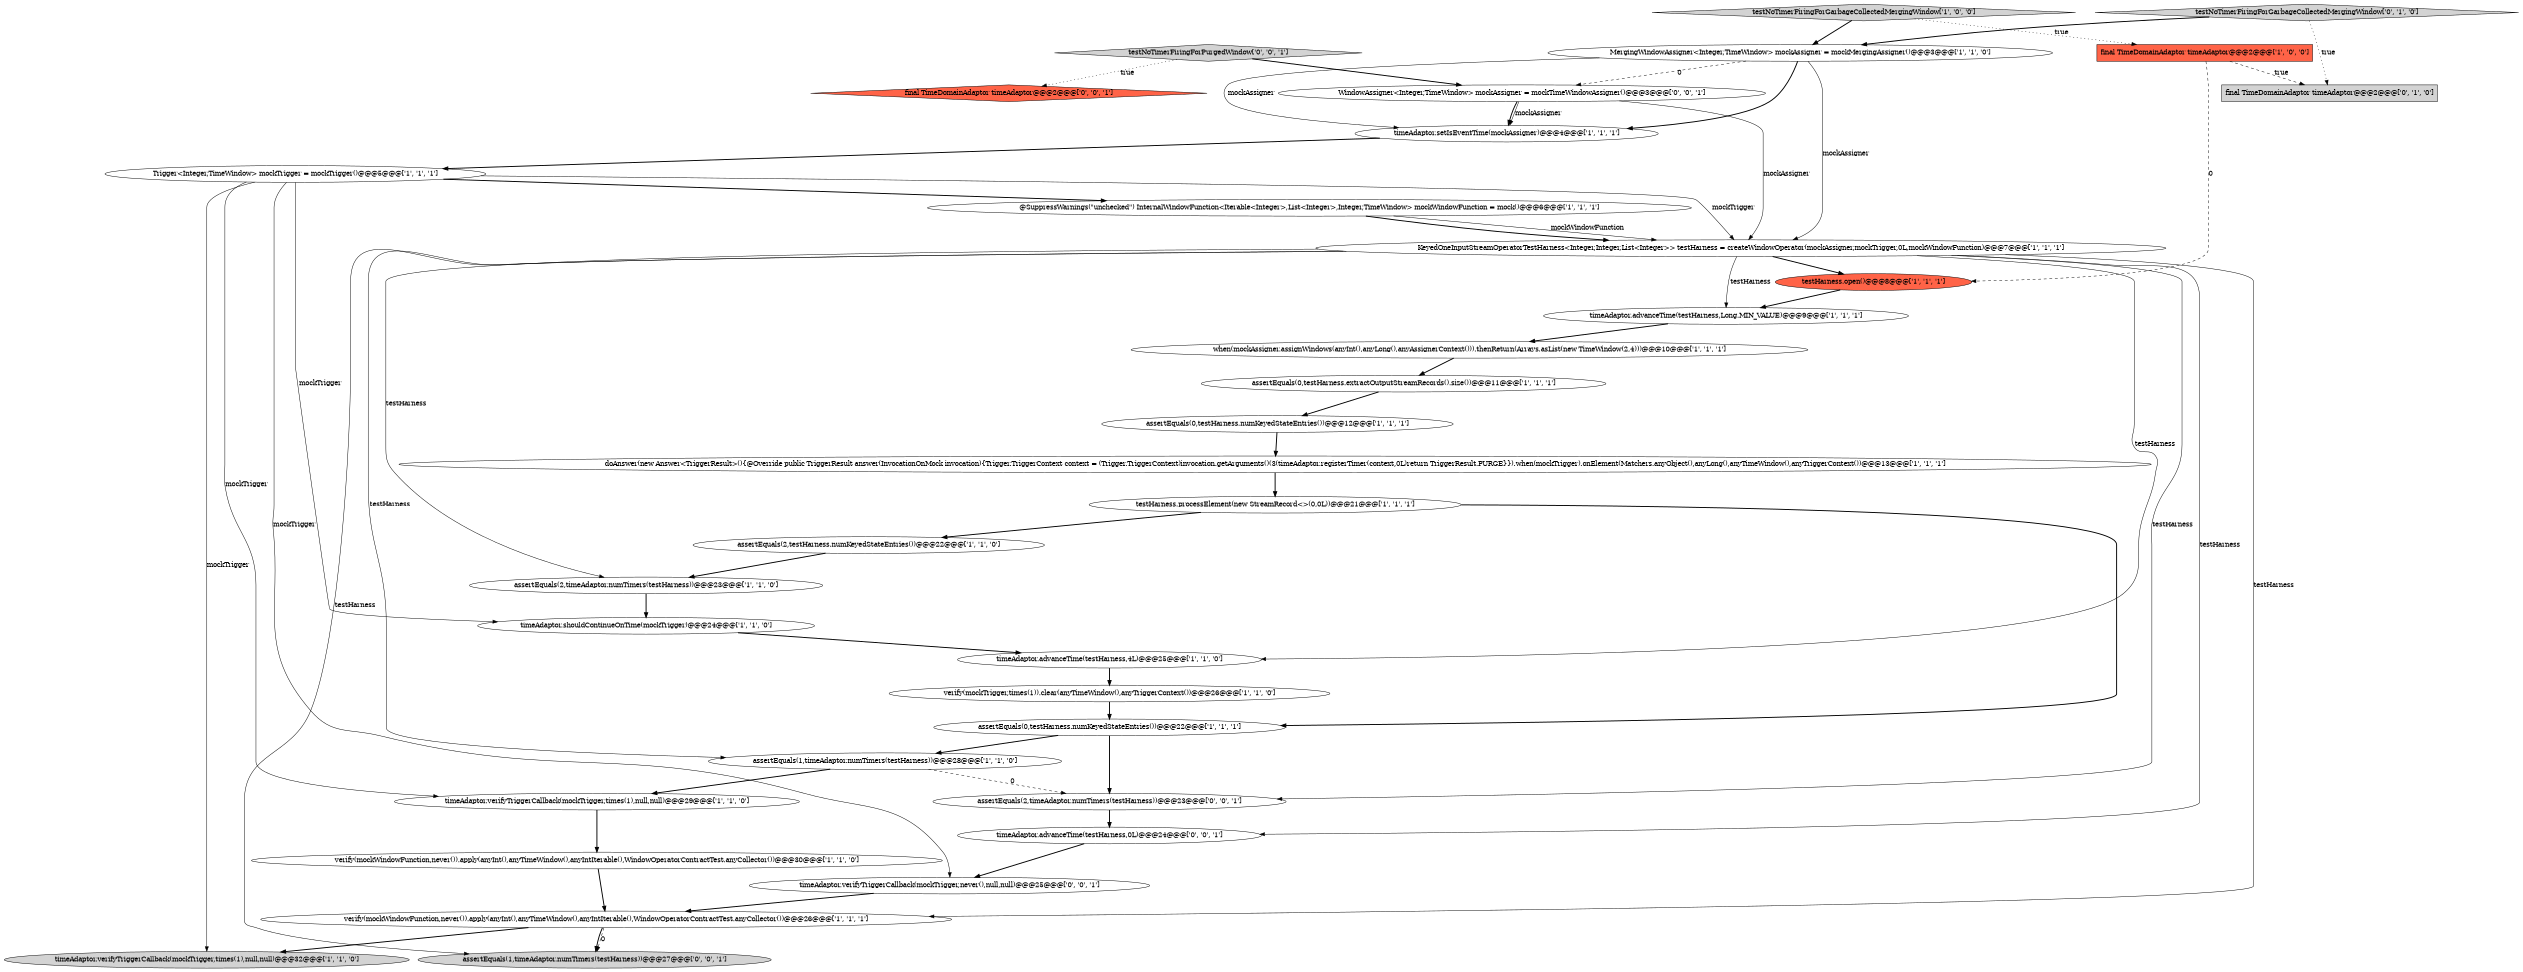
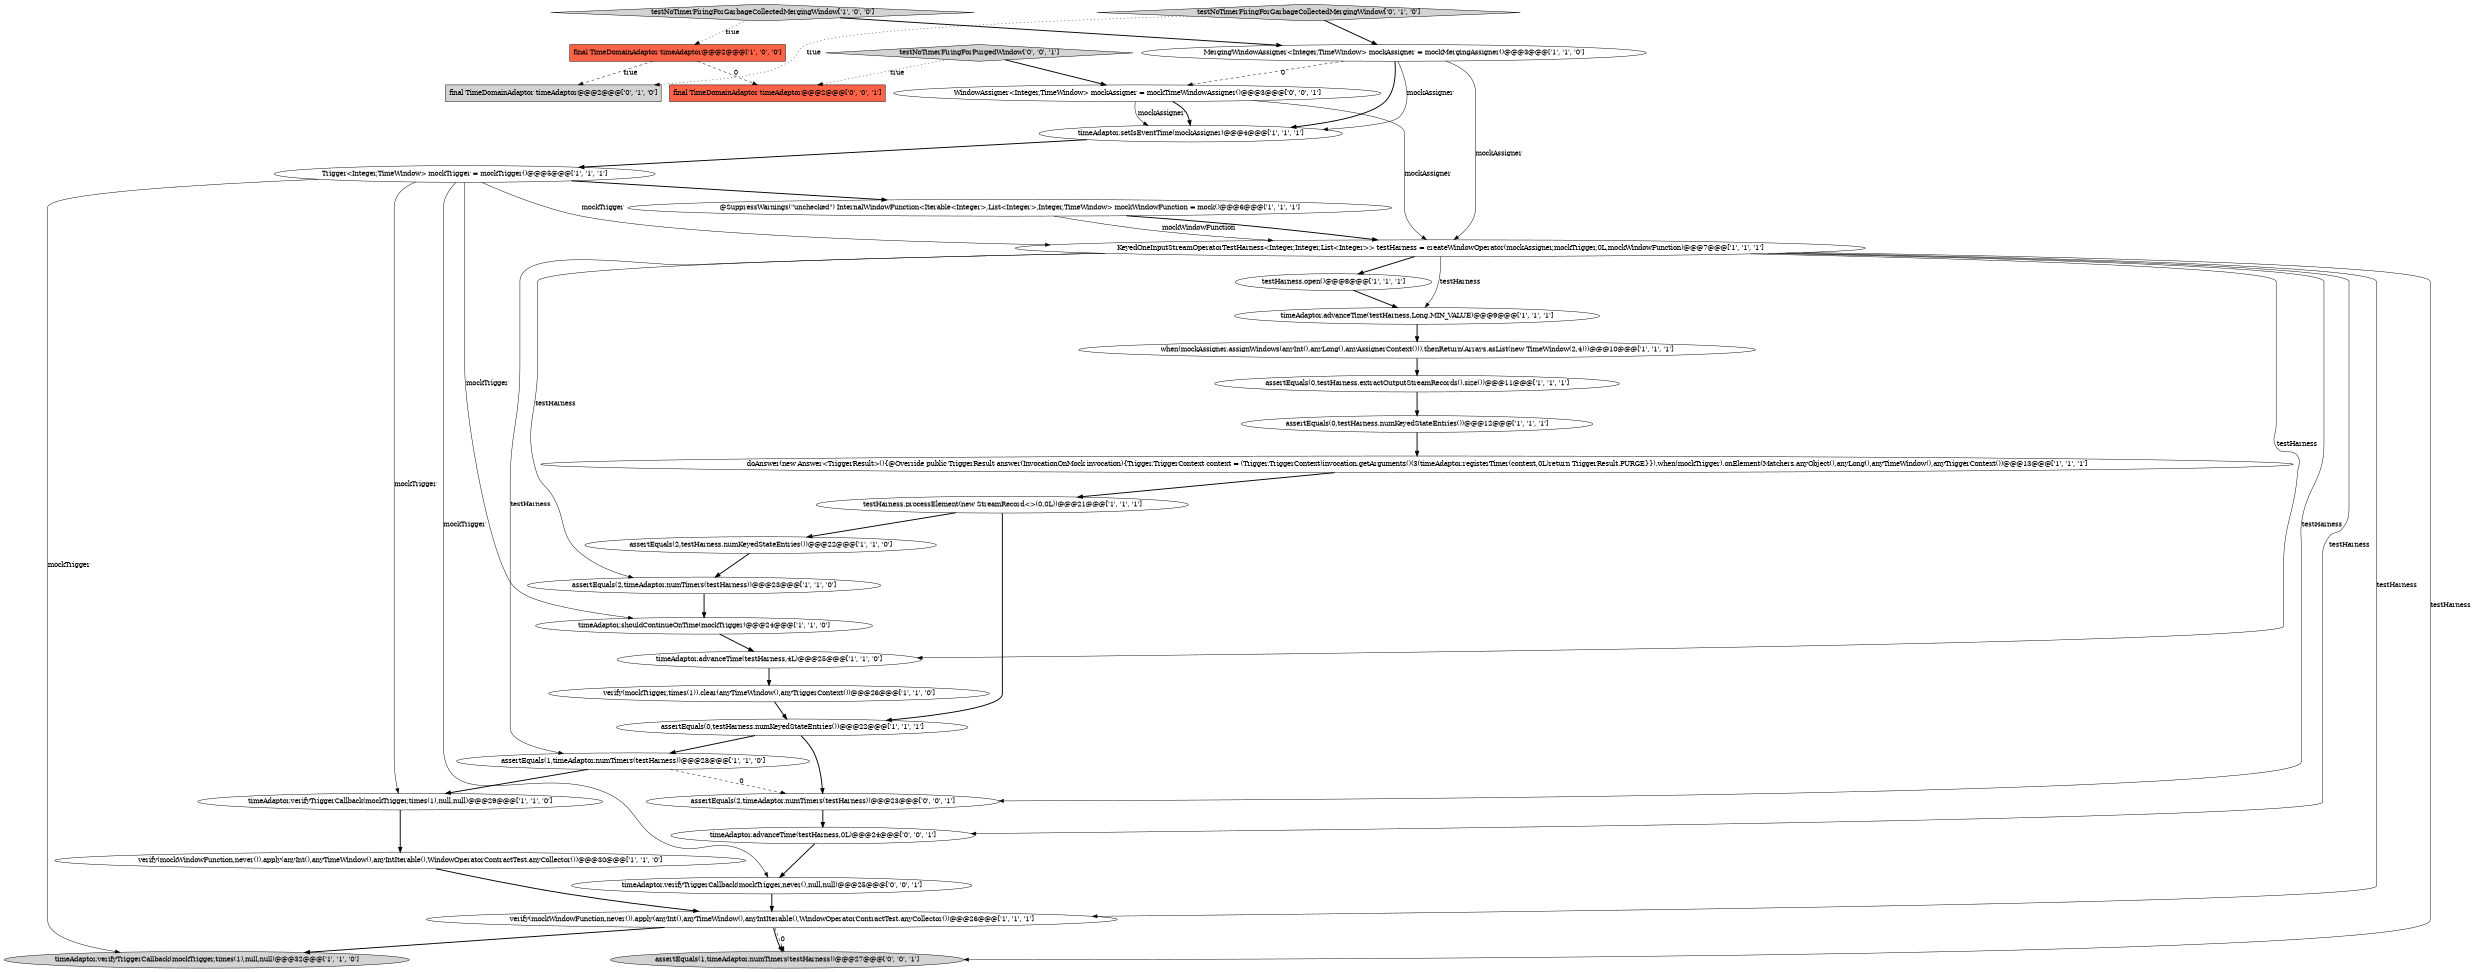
node "final TimeDomainAdaptor timeAdaptor@@@2@@@['0', '0', '1']": shape diamond -> box
edge "final TimeDomainAdaptor timeAdaptor@@@2@@@['1', '0', '0']" -> "testHarness.open()@@@8@@@['1', '1', '1']": now "final TimeDomainAdaptor timeAdaptor@@@2@@@['1', '0', '0']" -> "final TimeDomainAdaptor timeAdaptor@@@2@@@['0', '0', '1']"
node "testHarness.open()@@@8@@@['1', '1', '1']": fillcolor tomato -> white
